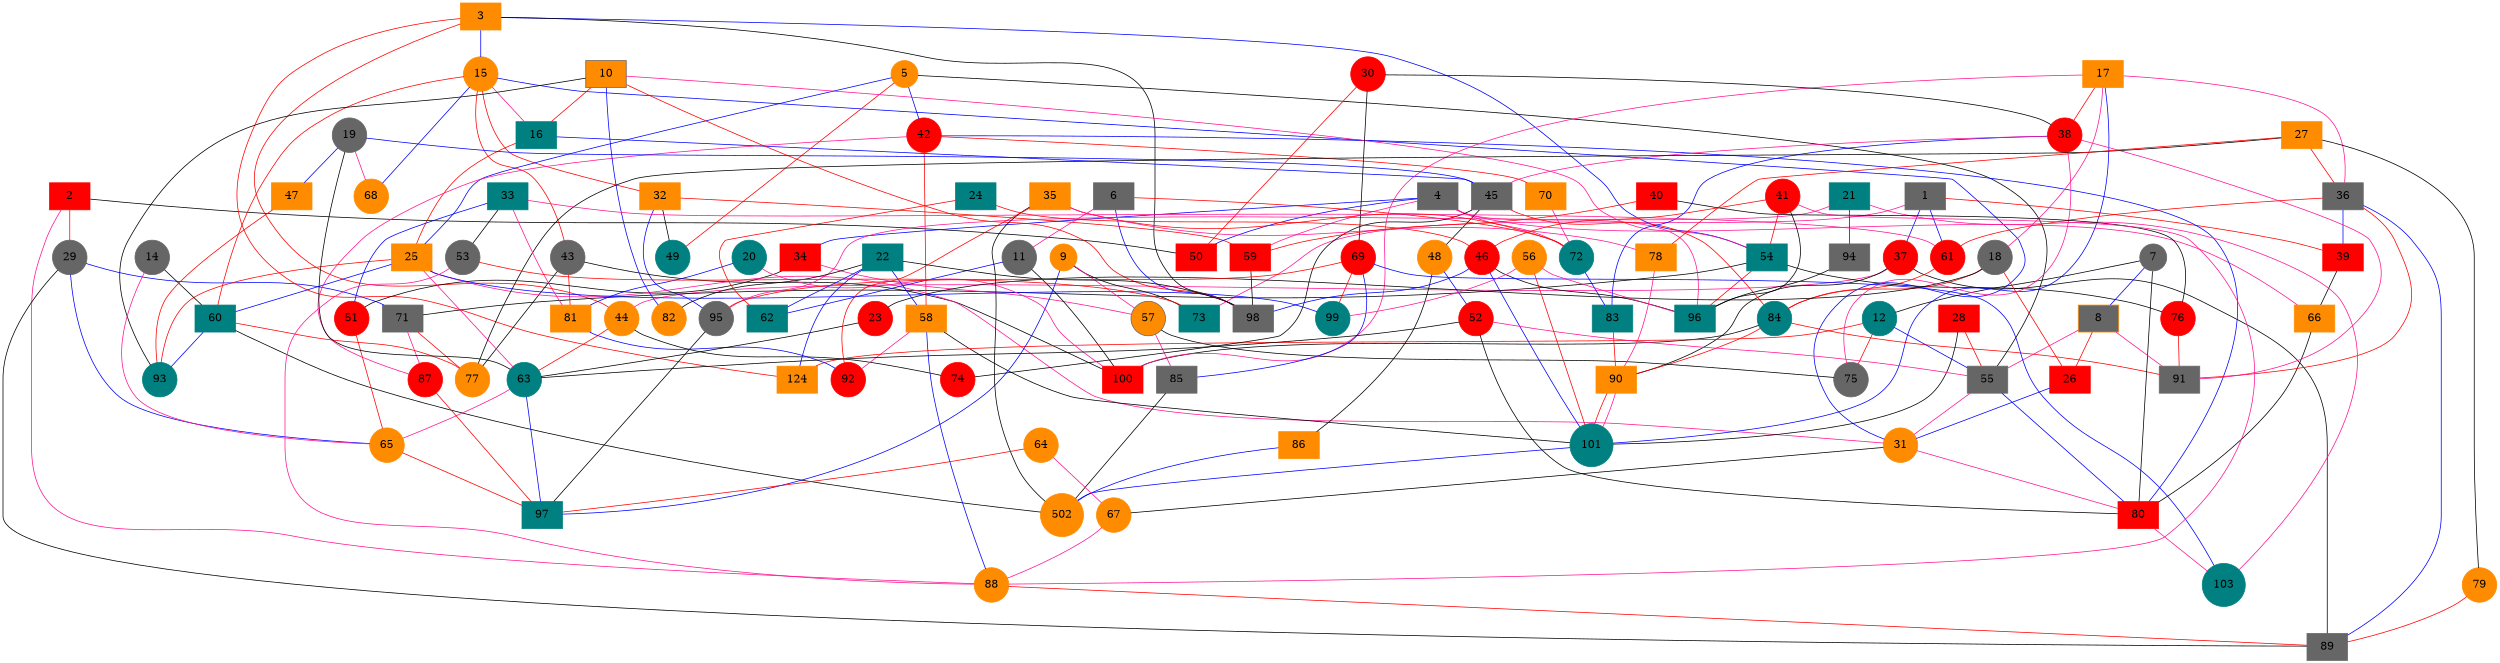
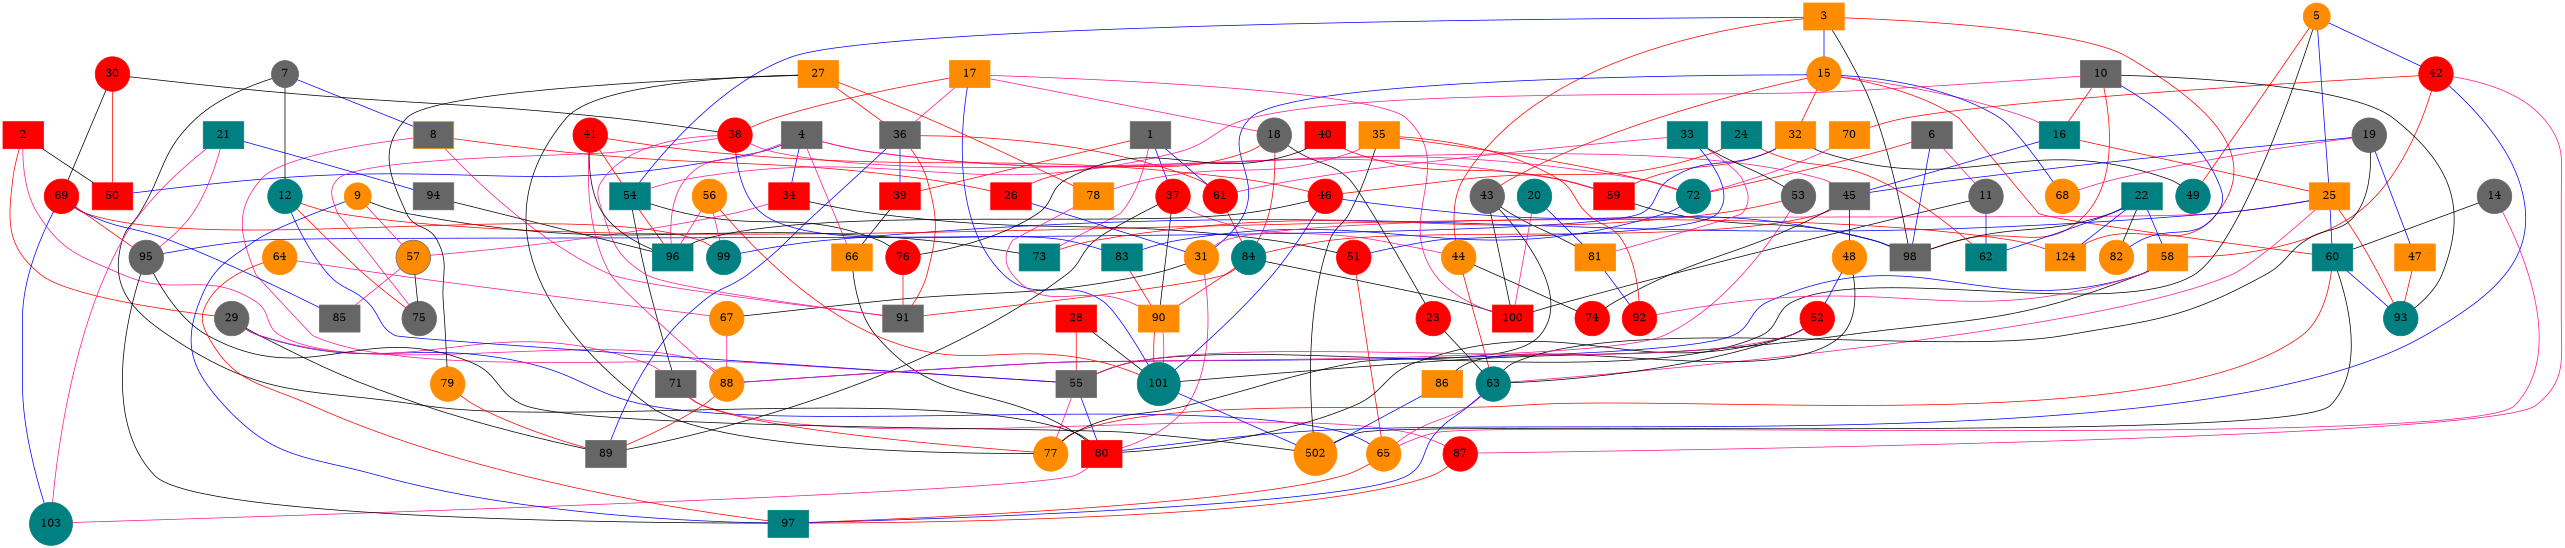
node "10": fillcolor darkorange -> gray40
edge "29" -- "71": color blue -> deeppink
edge "43" -- "81": color red -> black
edge "55" -- "31": now "55" -- "77"
edge "85" -- "502": now "95" -- "502"
